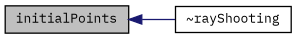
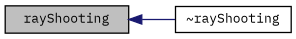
node "initialPoints": label "initialPoints" -> "rayShooting"
